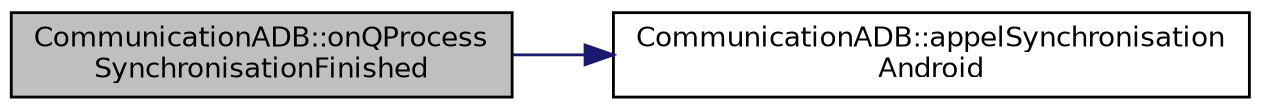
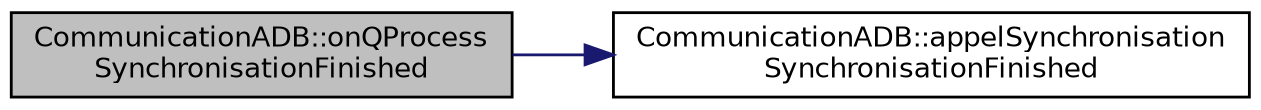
node "CommunicationADB::appelSynchronisation Android": label "CommunicationADB::appelSynchronisation Android" -> "CommunicationADB::appelSynchronisation SynchronisationFinished"
